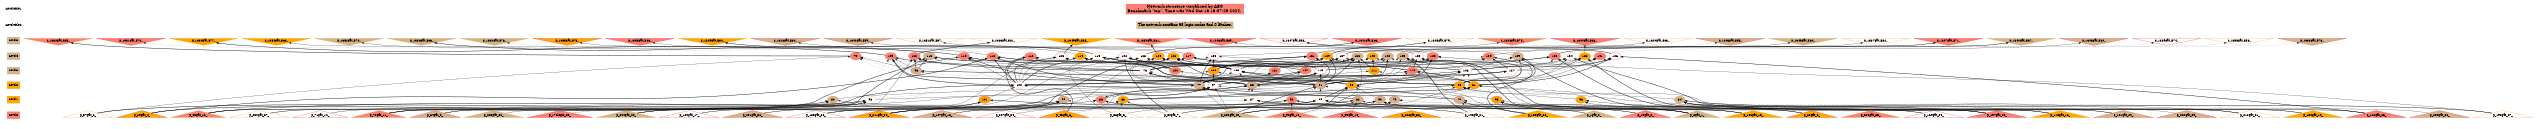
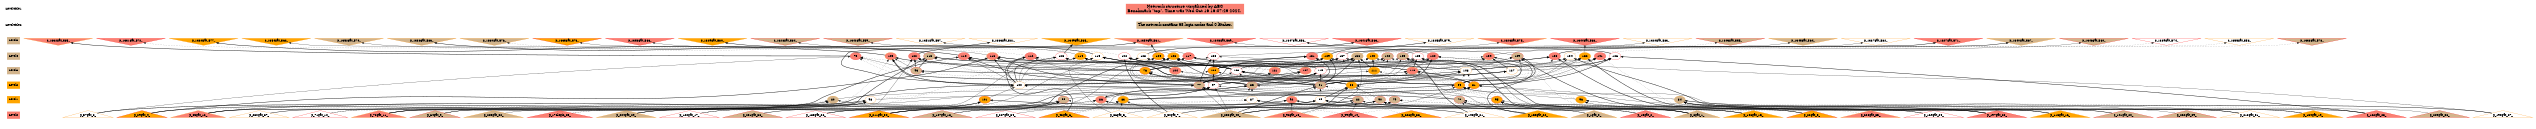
edge "100" -> "102": now "100" -> "p_1350gat_561_"
node "76": fillcolor white -> orange
edge "85" -> "142": style bold -> dotted
